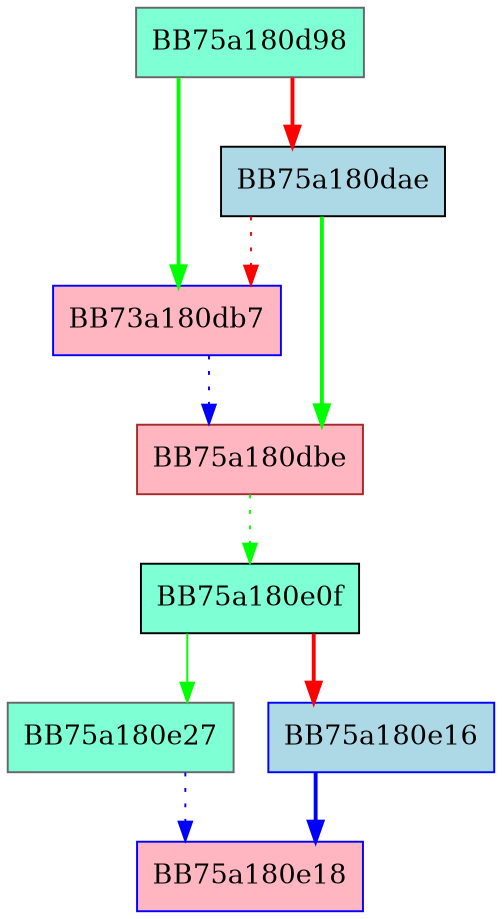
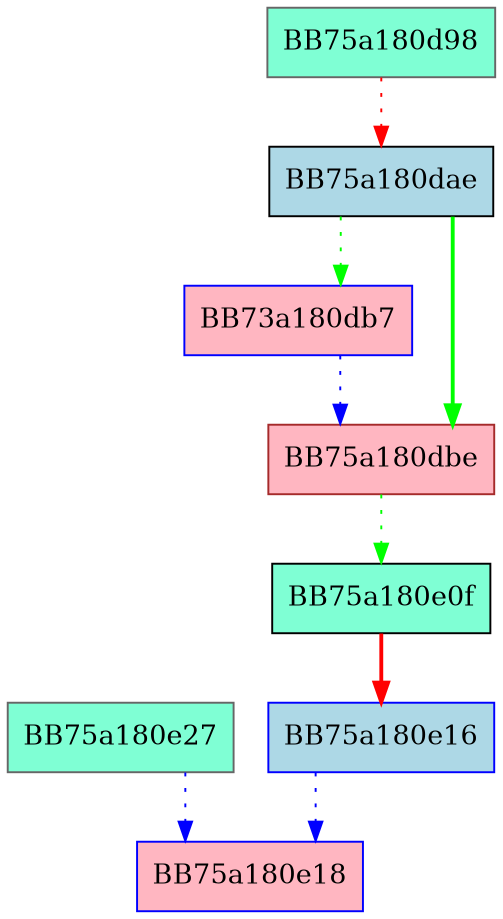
edge "BB75a180d98" -> "BB75a180dae": style bold -> dotted
edge "BB75a180d98" -> "BB73a180db7": removed
edge "BB75a180dae" -> "BB73a180db7": color red -> green
edge "BB75a180e0f" -> "BB75a180e27": removed
edge "BB75a180e16" -> "BB75a180e18": style bold -> dotted
